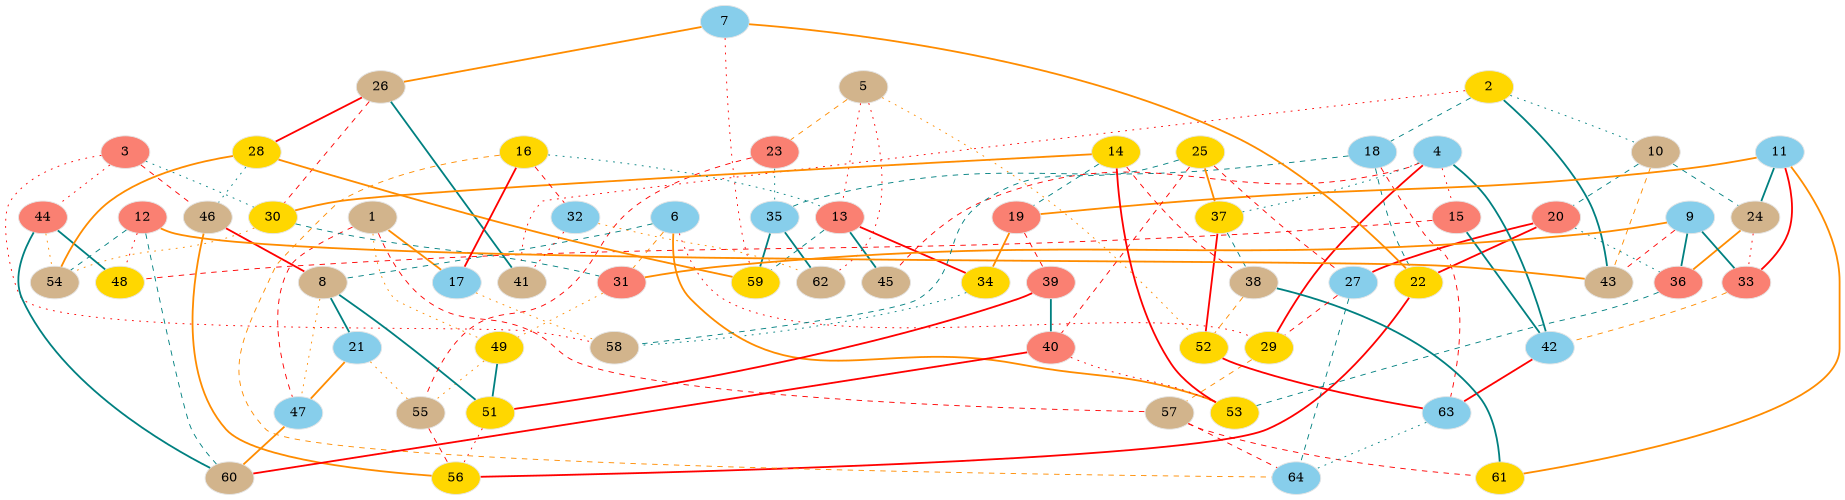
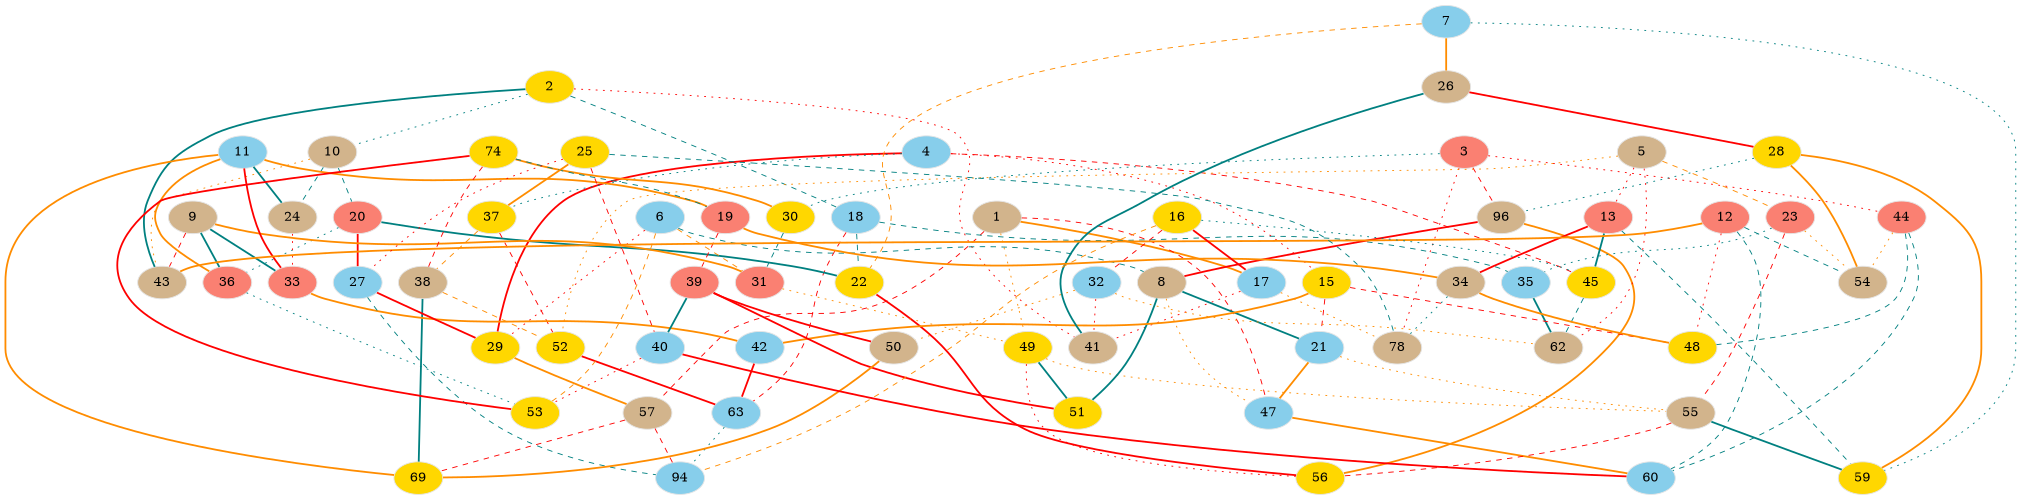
edge "7" -- "22": style bold -> dashed
edge "26" -- "30": removed
node "14": label "14" -> "74"
edge "7" -- "59": color red -> teal
edge "16" -- "13": now "16" -- "45"
node "46": label "46" -> "96"
node "15": fillcolor salmon -> gold
edge "10" -- "43": style dashed -> dotted
node "9": fillcolor skyblue -> tan
edge "25" -- "27": style dashed -> dotted
edge "35" -- "59": now "55" -- "59"
edge "37" -- "38": color teal -> darkorange
edge "4" -- "42": removed
edge "44" -- "48": style bold -> dashed
edge "30" -- "54": now "23" -- "54"
edge "20" -- "22": color red -> teal
edge "24" -- "36": now "11" -- "36"
node "45": fillcolor tan -> gold
node "34": fillcolor gold -> tan
edge "37" -- "52": style bold -> dashed
edge "15" -- "42": color teal -> darkorange
edge "17" -- "41": added
edge "27" -- "29": style dashed -> bold
edge "45" -- "62": added
edge "34" -- "48": added
edge "15" -- "21": added
edge "33" -- "42": style dashed -> bold
edge "36" -- "53": style dashed -> dotted
node "58": label "58" -> "78"
node "50": added
node "40": fillcolor salmon -> skyblue
edge "6" -- "53": style bold -> dashed
edge "44" -- "60": style bold -> dashed
edge "29" -- "57": style dashed -> bold
edge "51" -- "56": now "49" -- "56"
node "60": fillcolor tan -> skyblue
node "64": label "64" -> "94"
node "61": label "61" -> "69"
